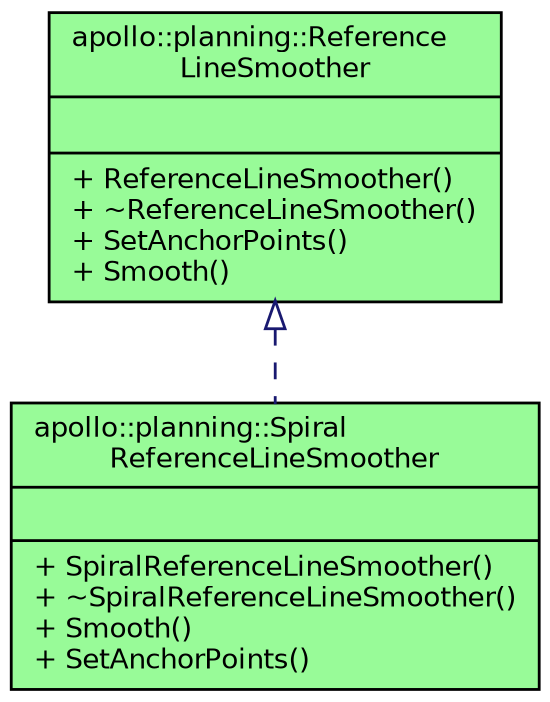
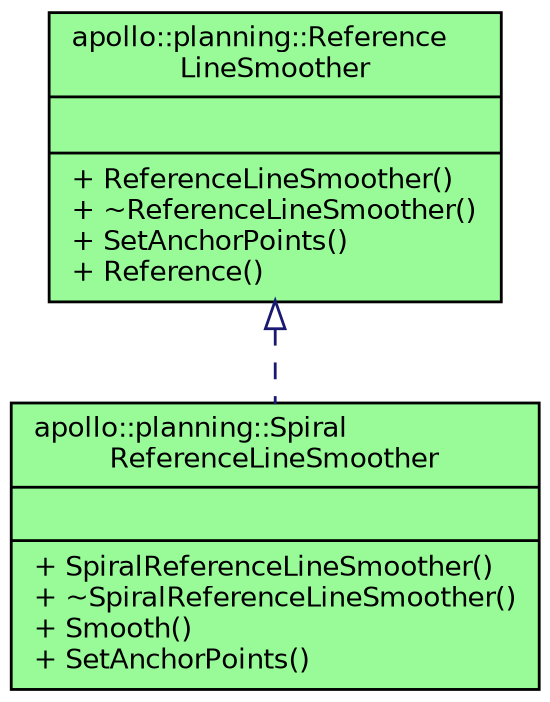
node "apollo::planning::Reference": text "+ Smooth()" -> "+ Reference()"
